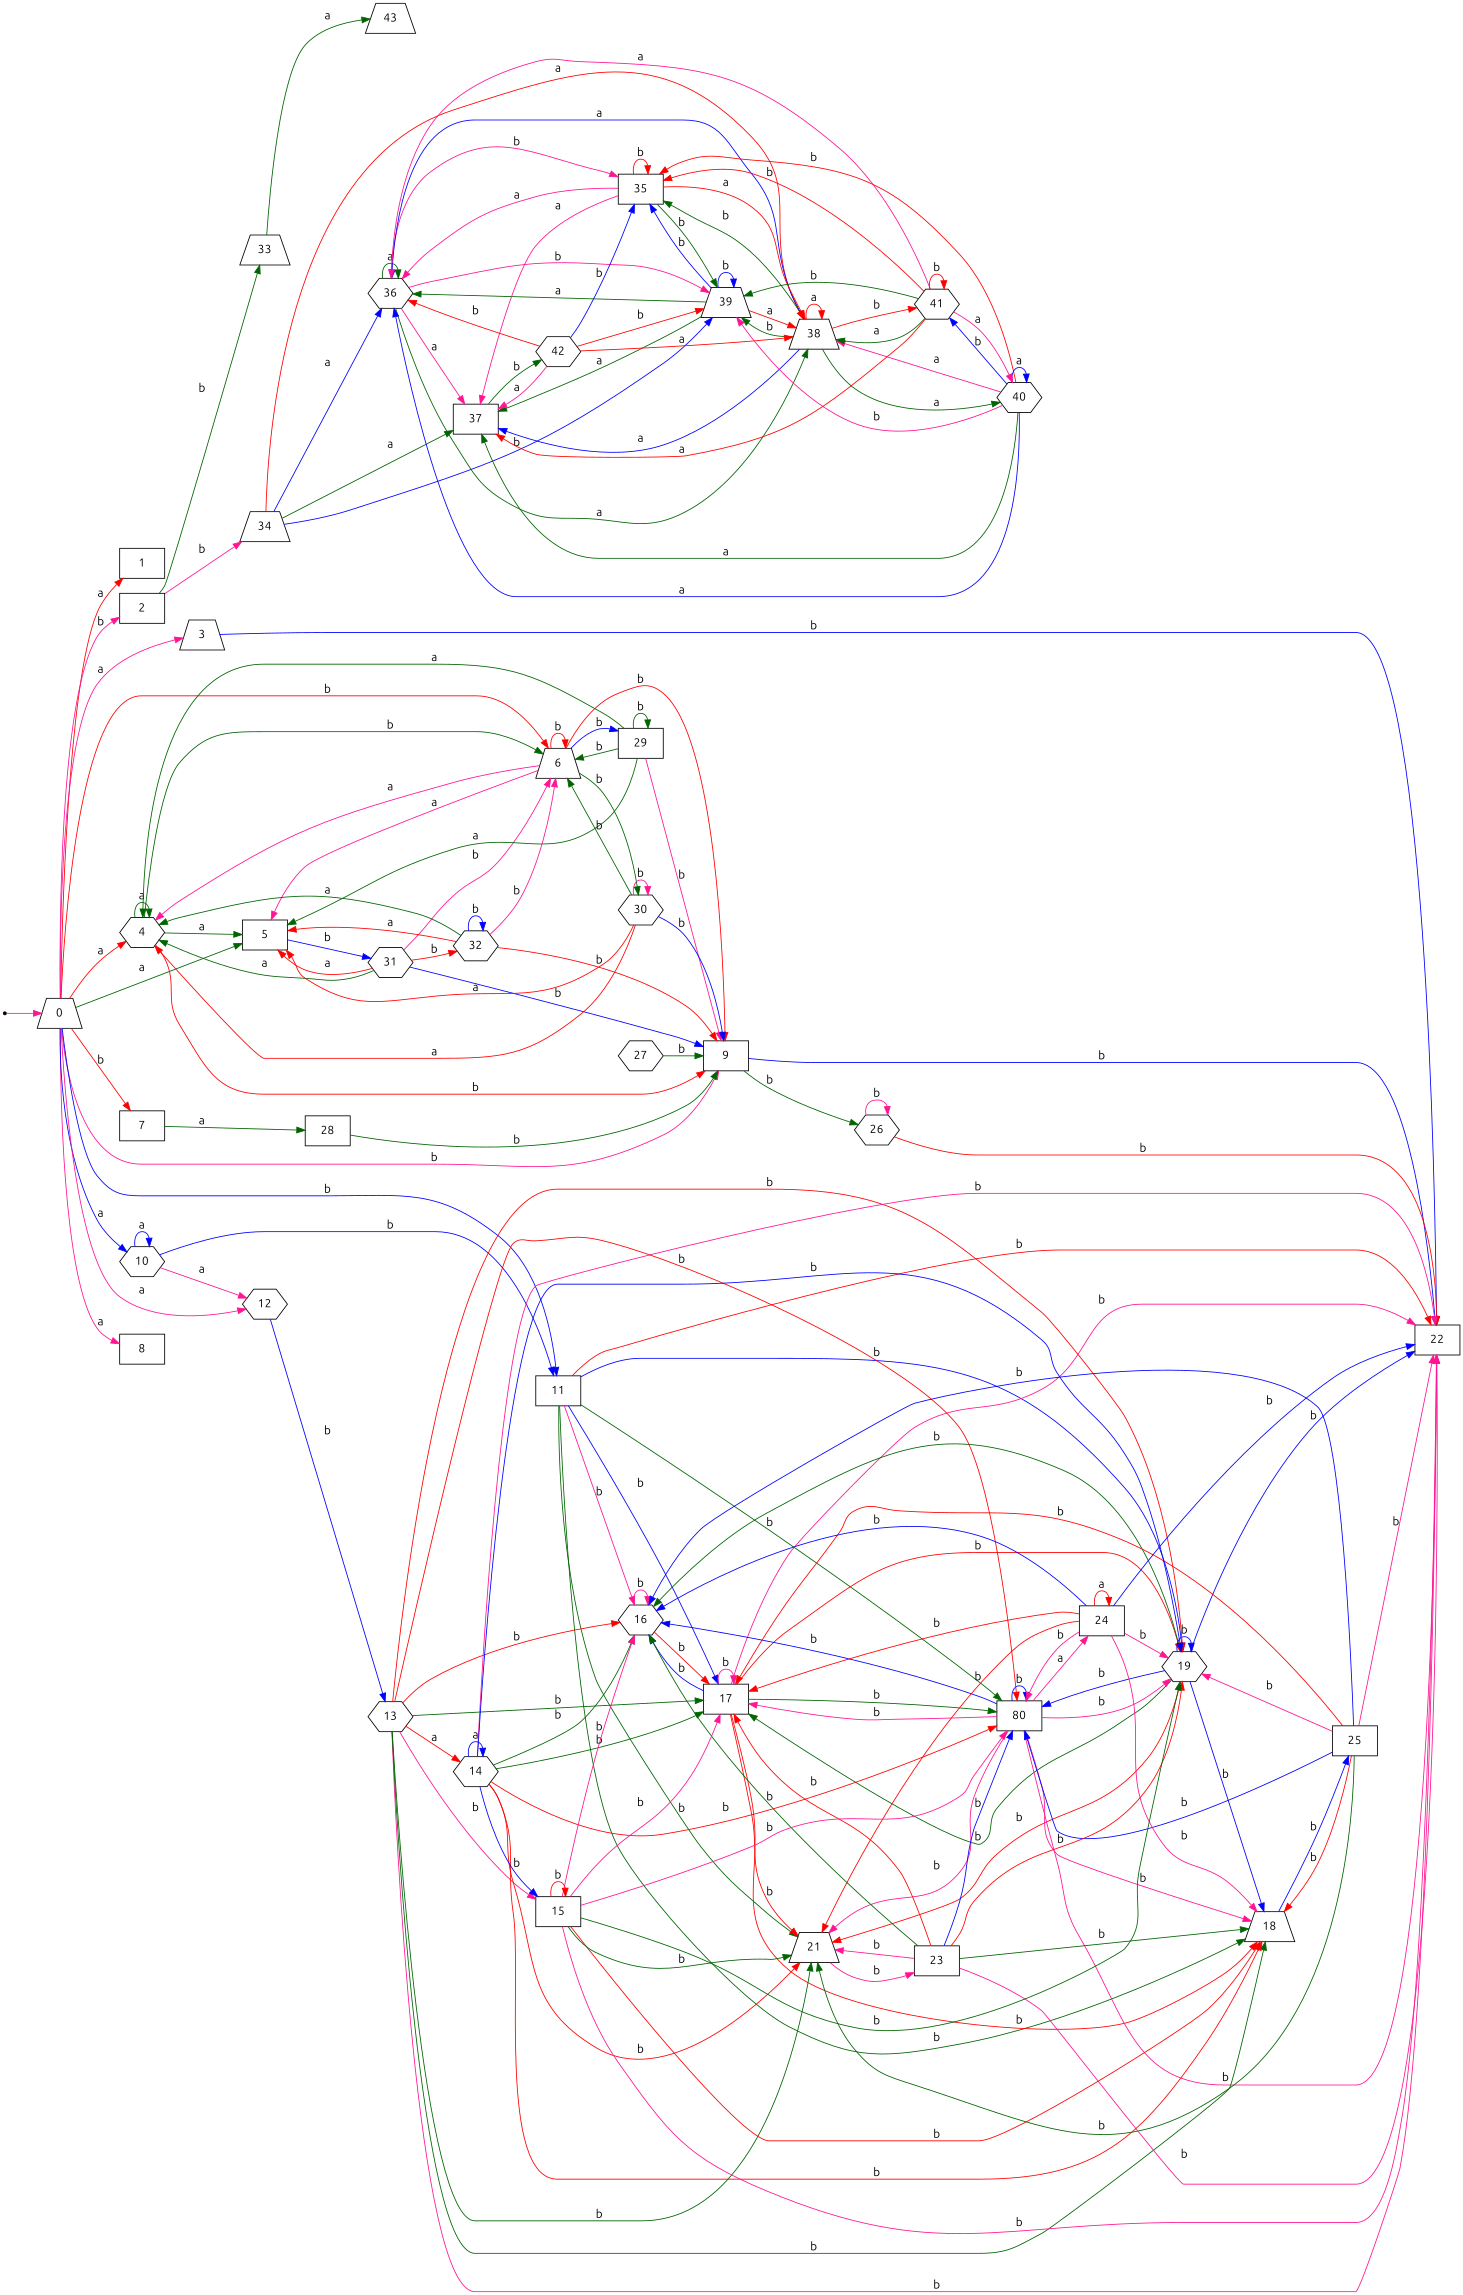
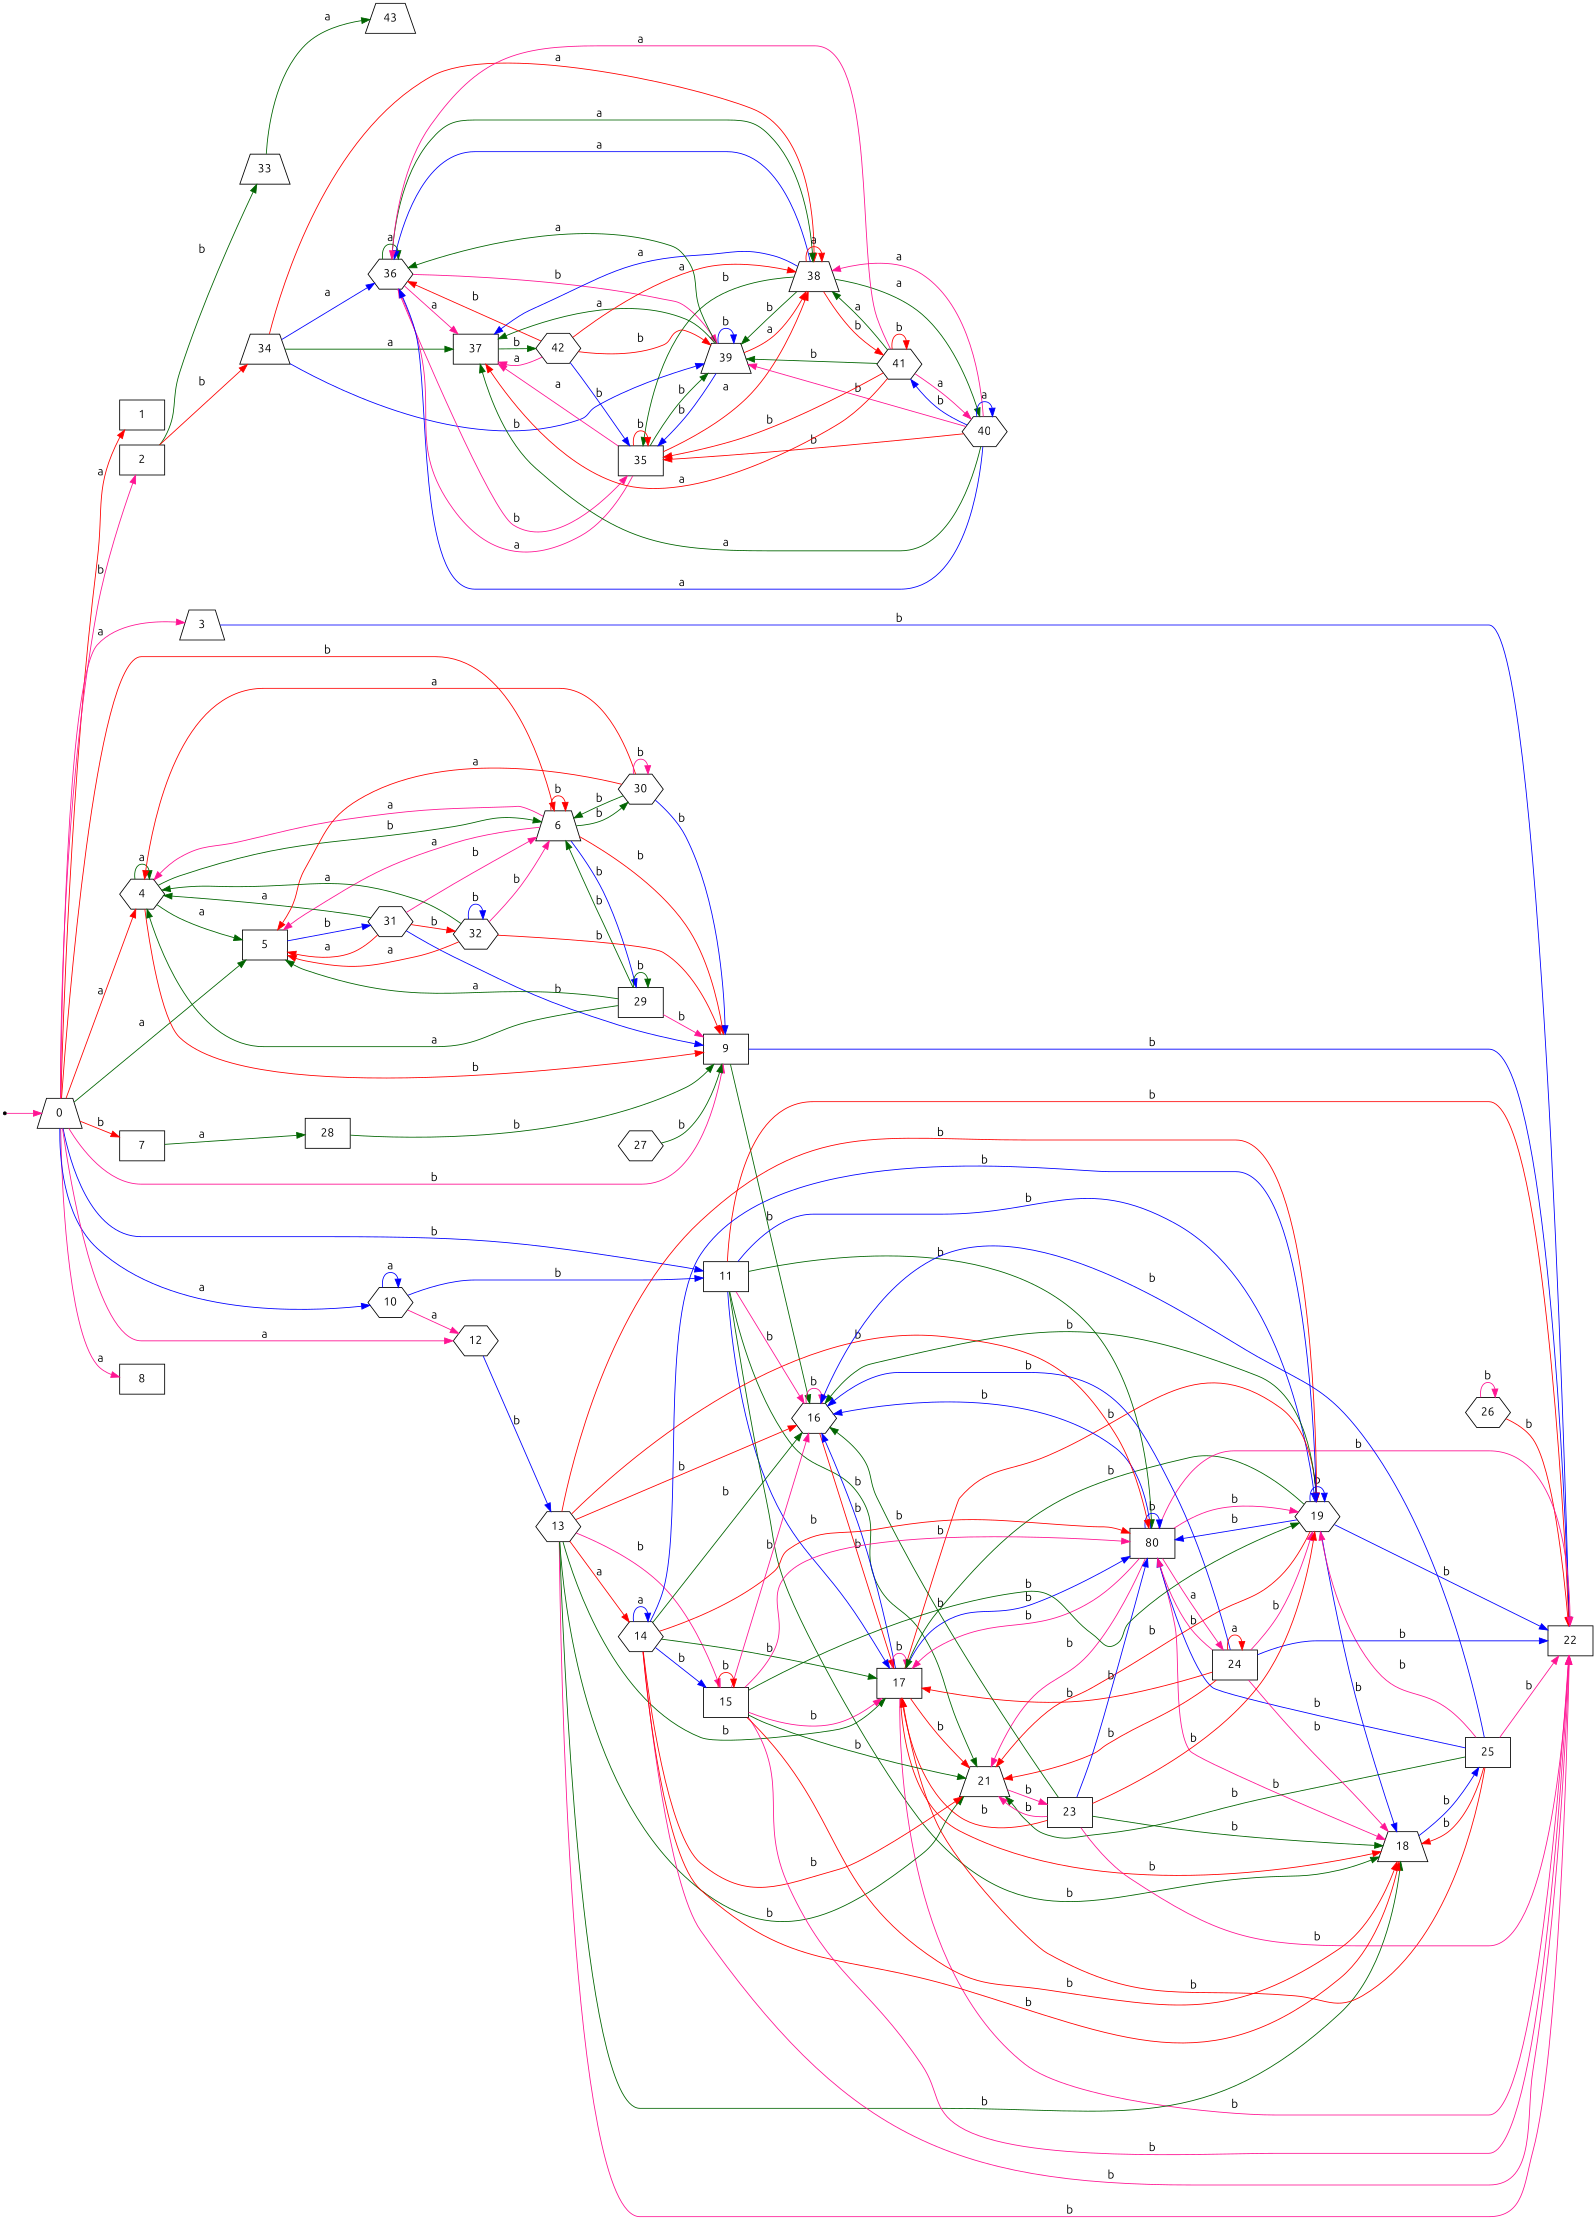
edge "2" -> "34": color deeppink -> red
edge "9" -> "26": now "9" -> "16"
edge "17" -> "80": color darkgreen -> blue
